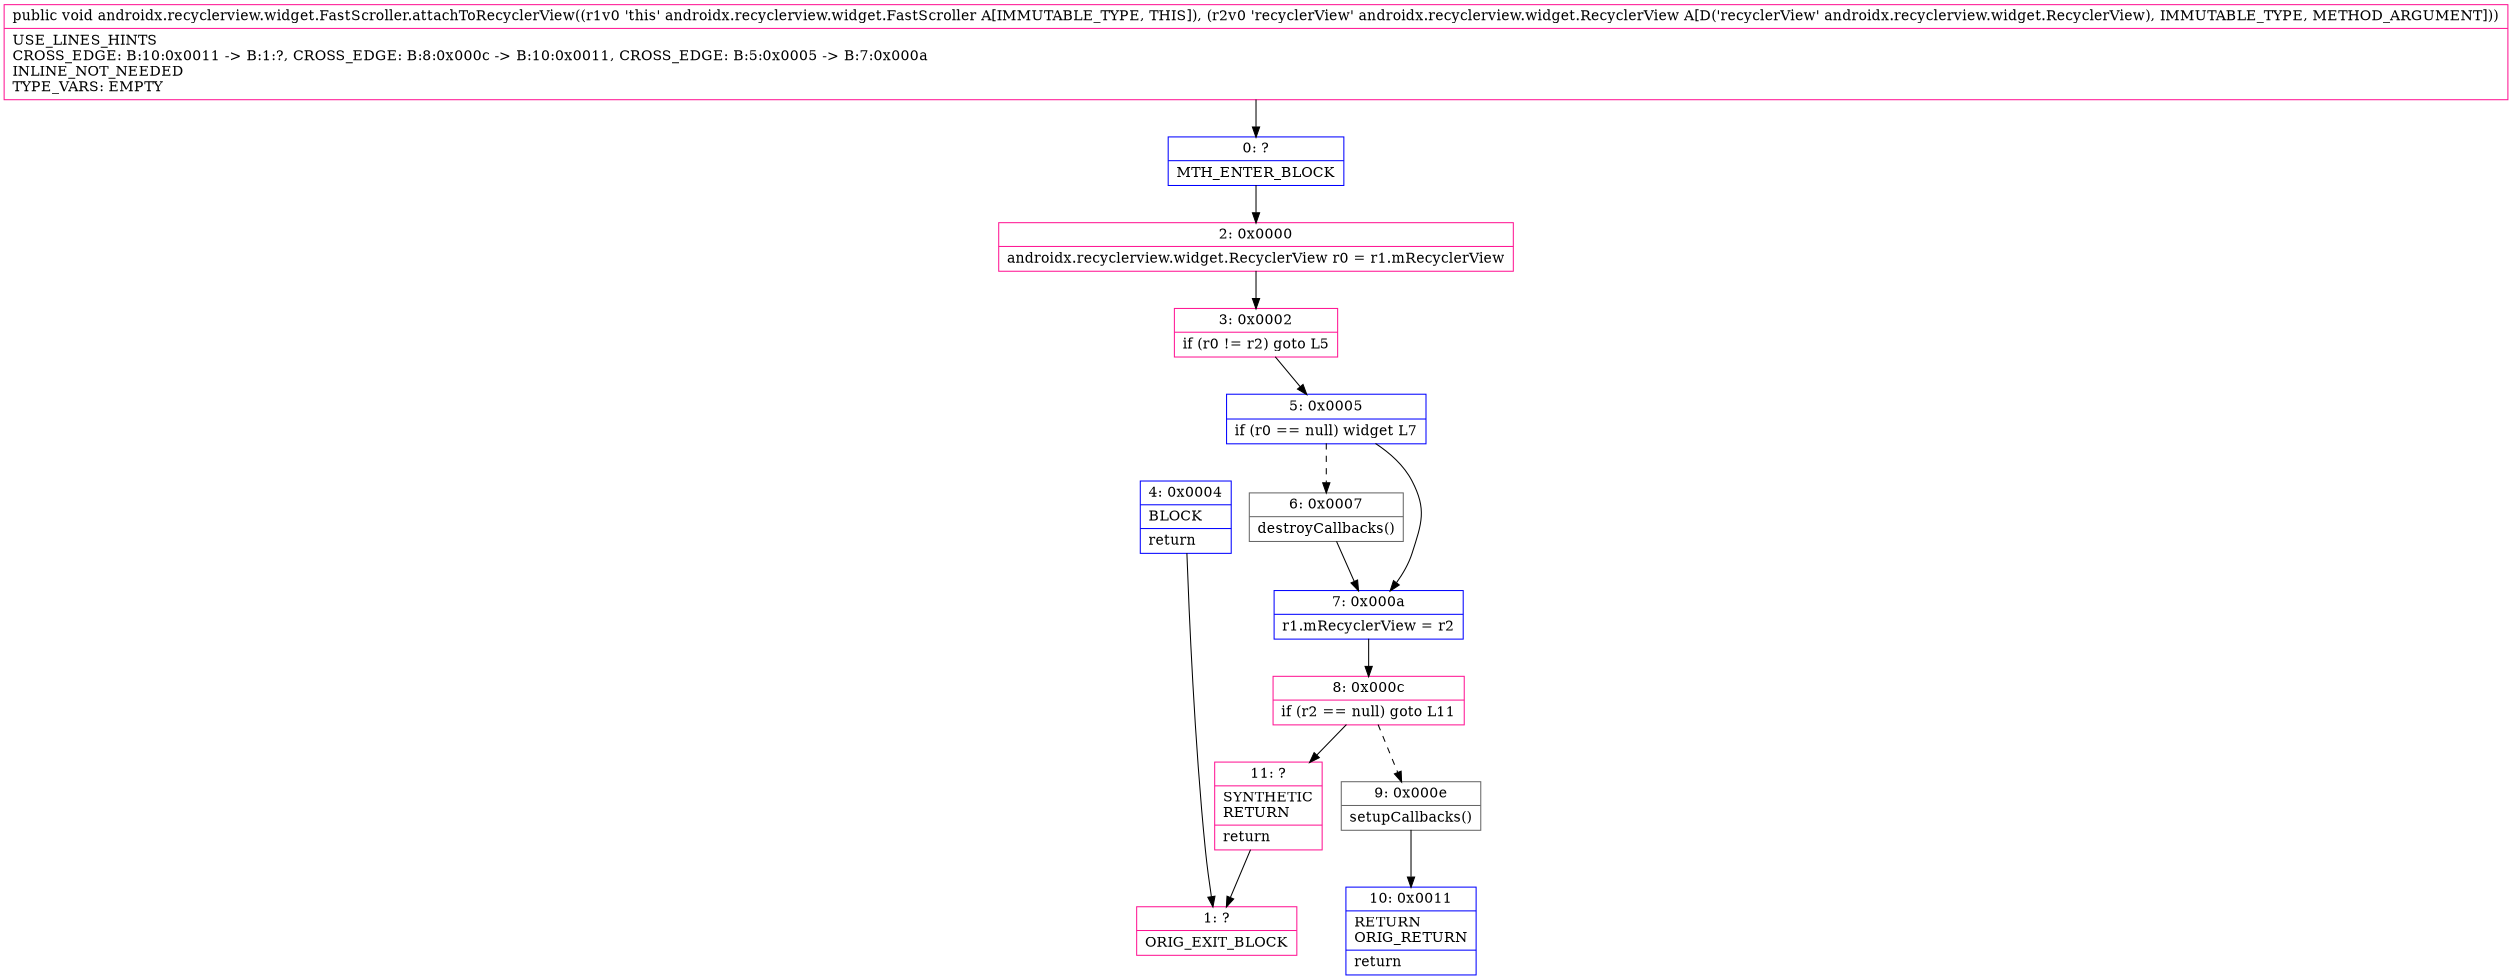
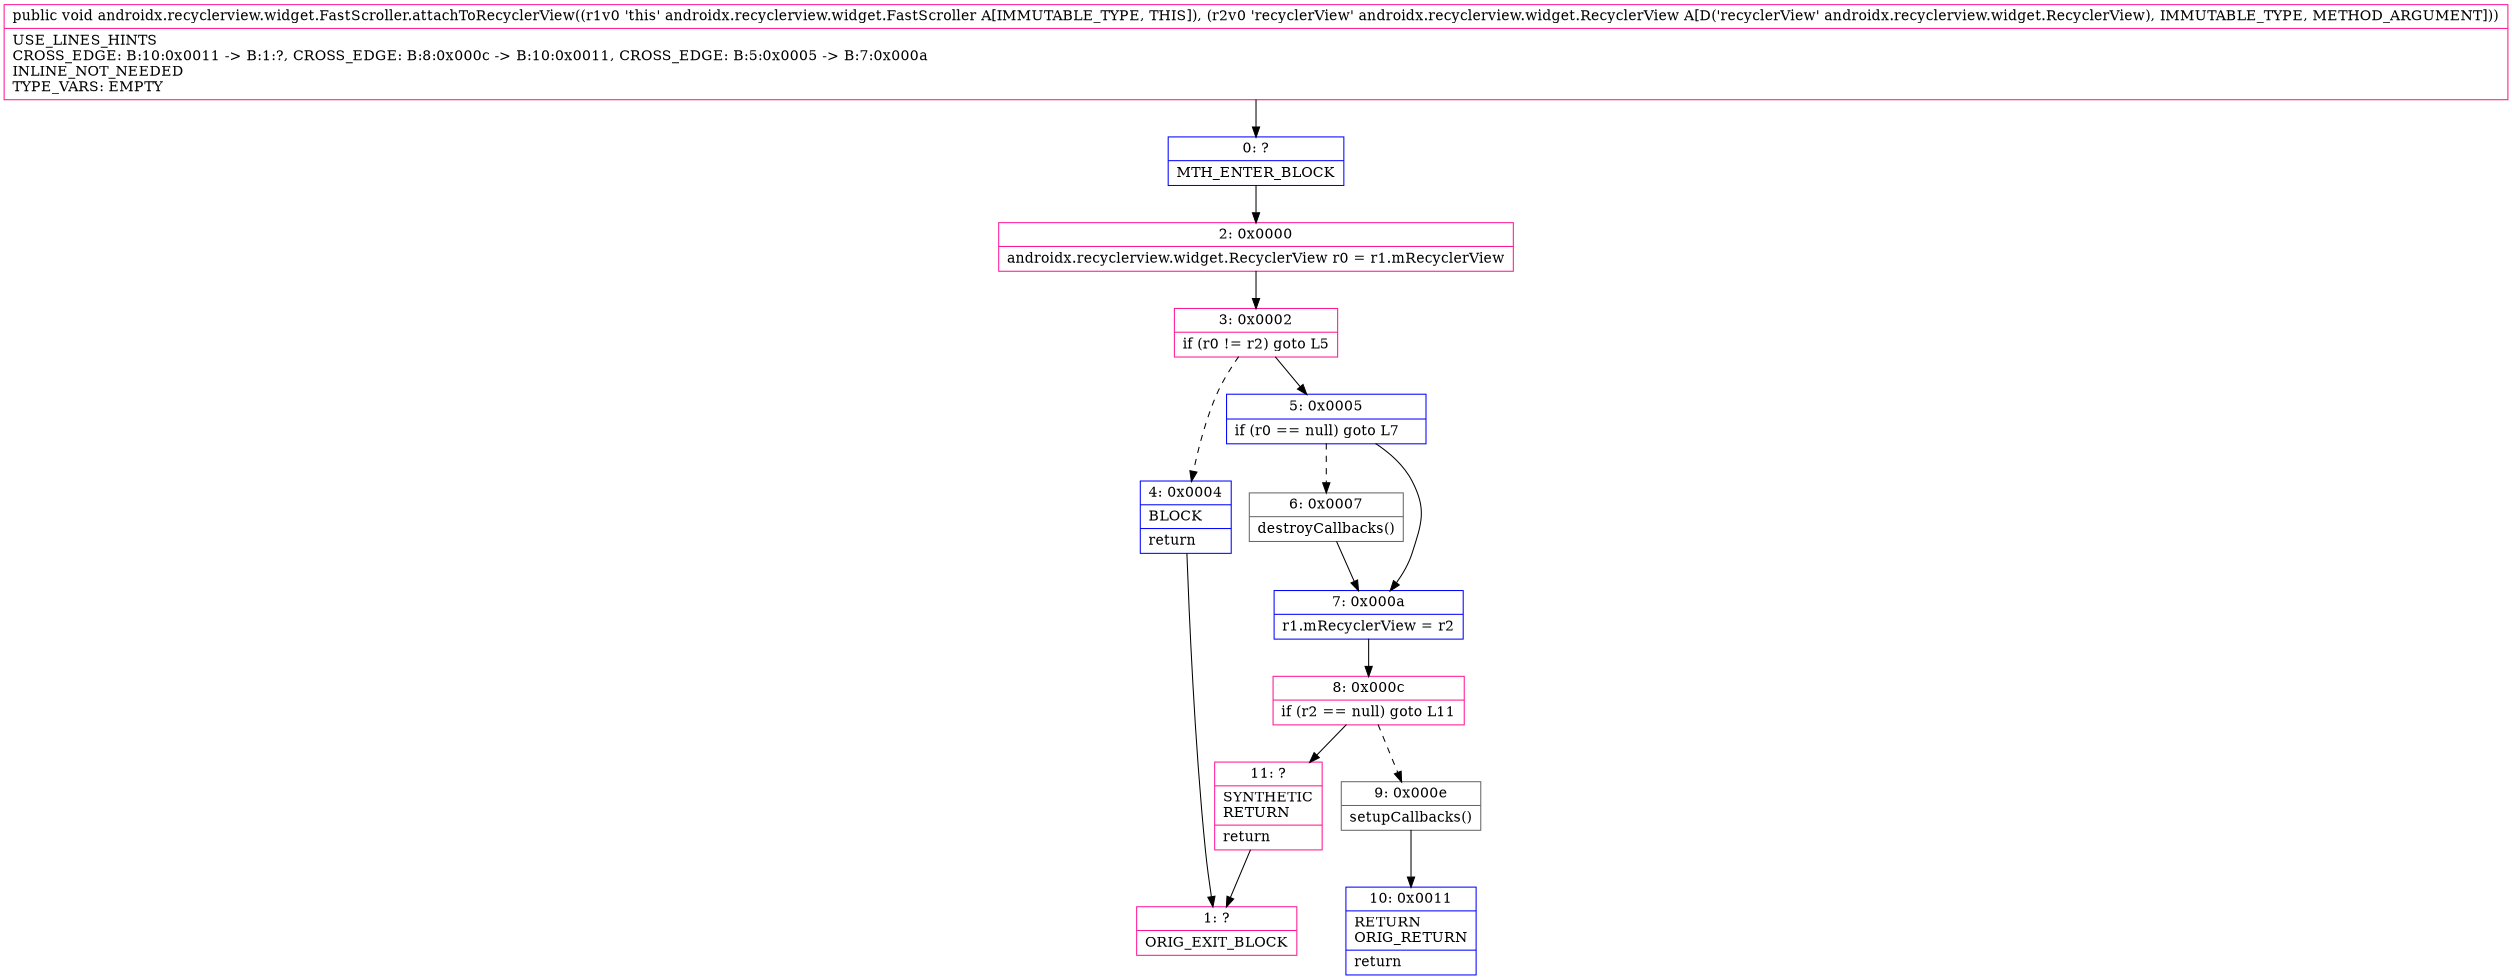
edge "3: 0x0002" -> "4: 0x0004": added
node "5: 0x0005": text "if (r0 == null) widget L7" -> "if (r0 == null) goto L7"
